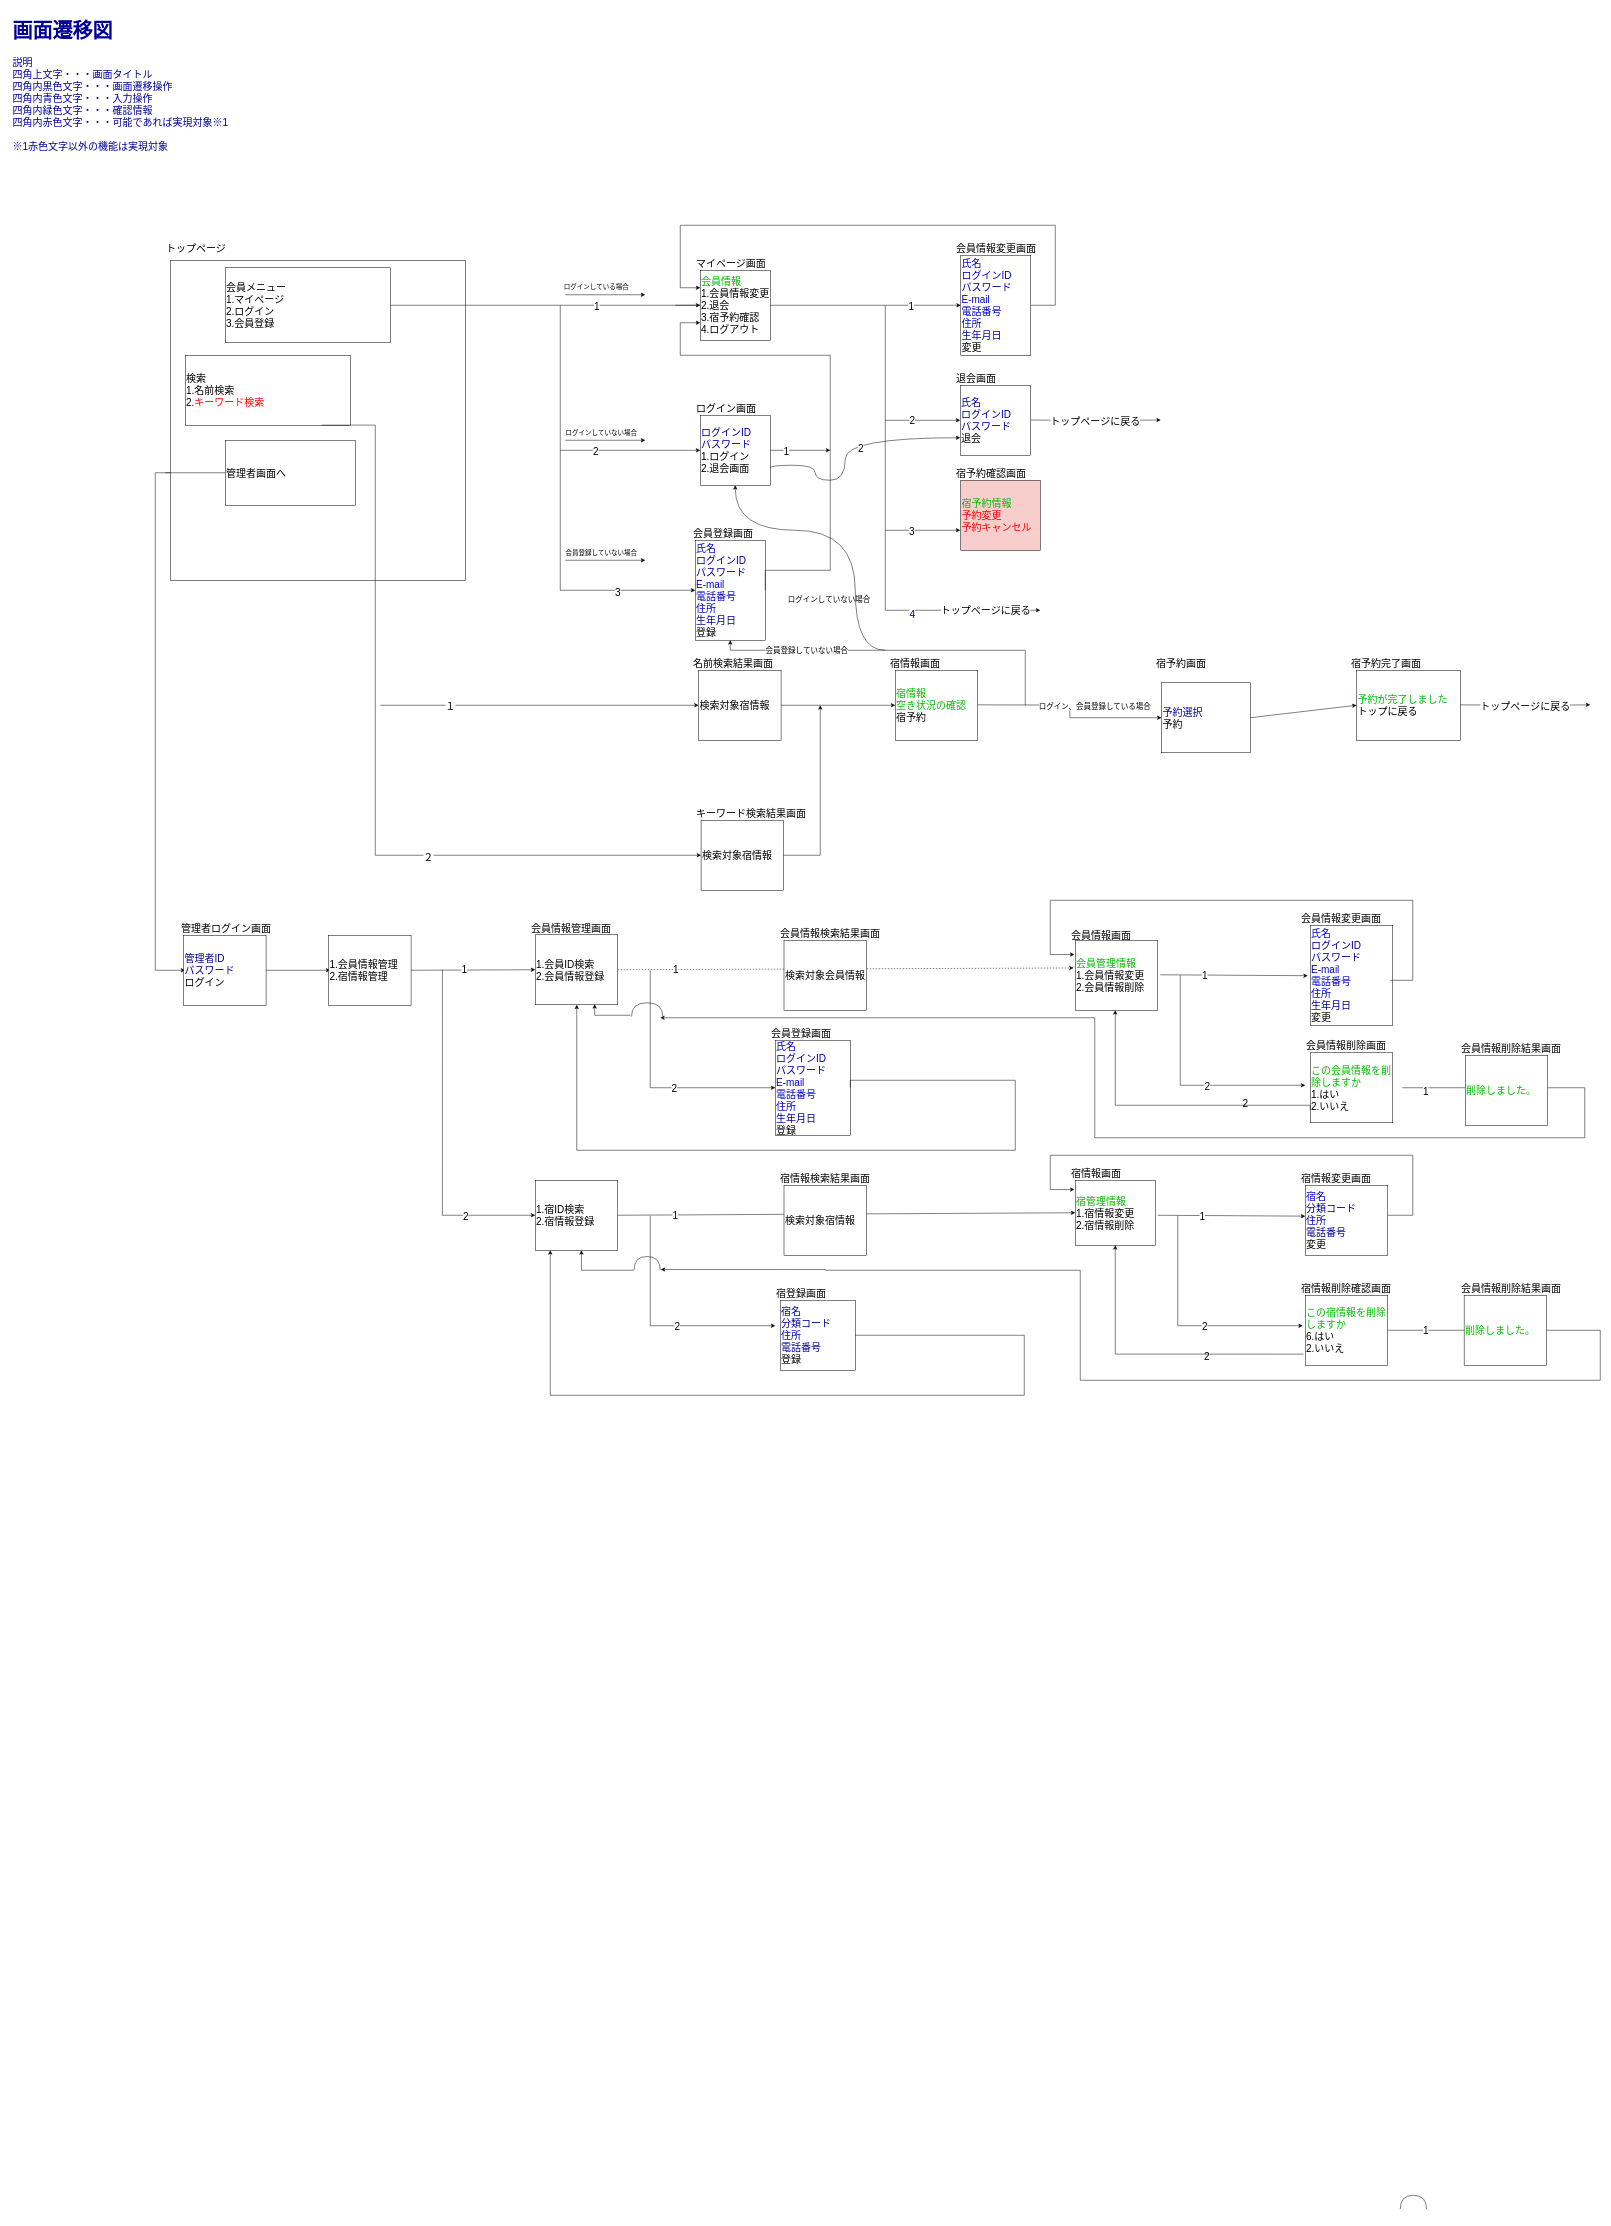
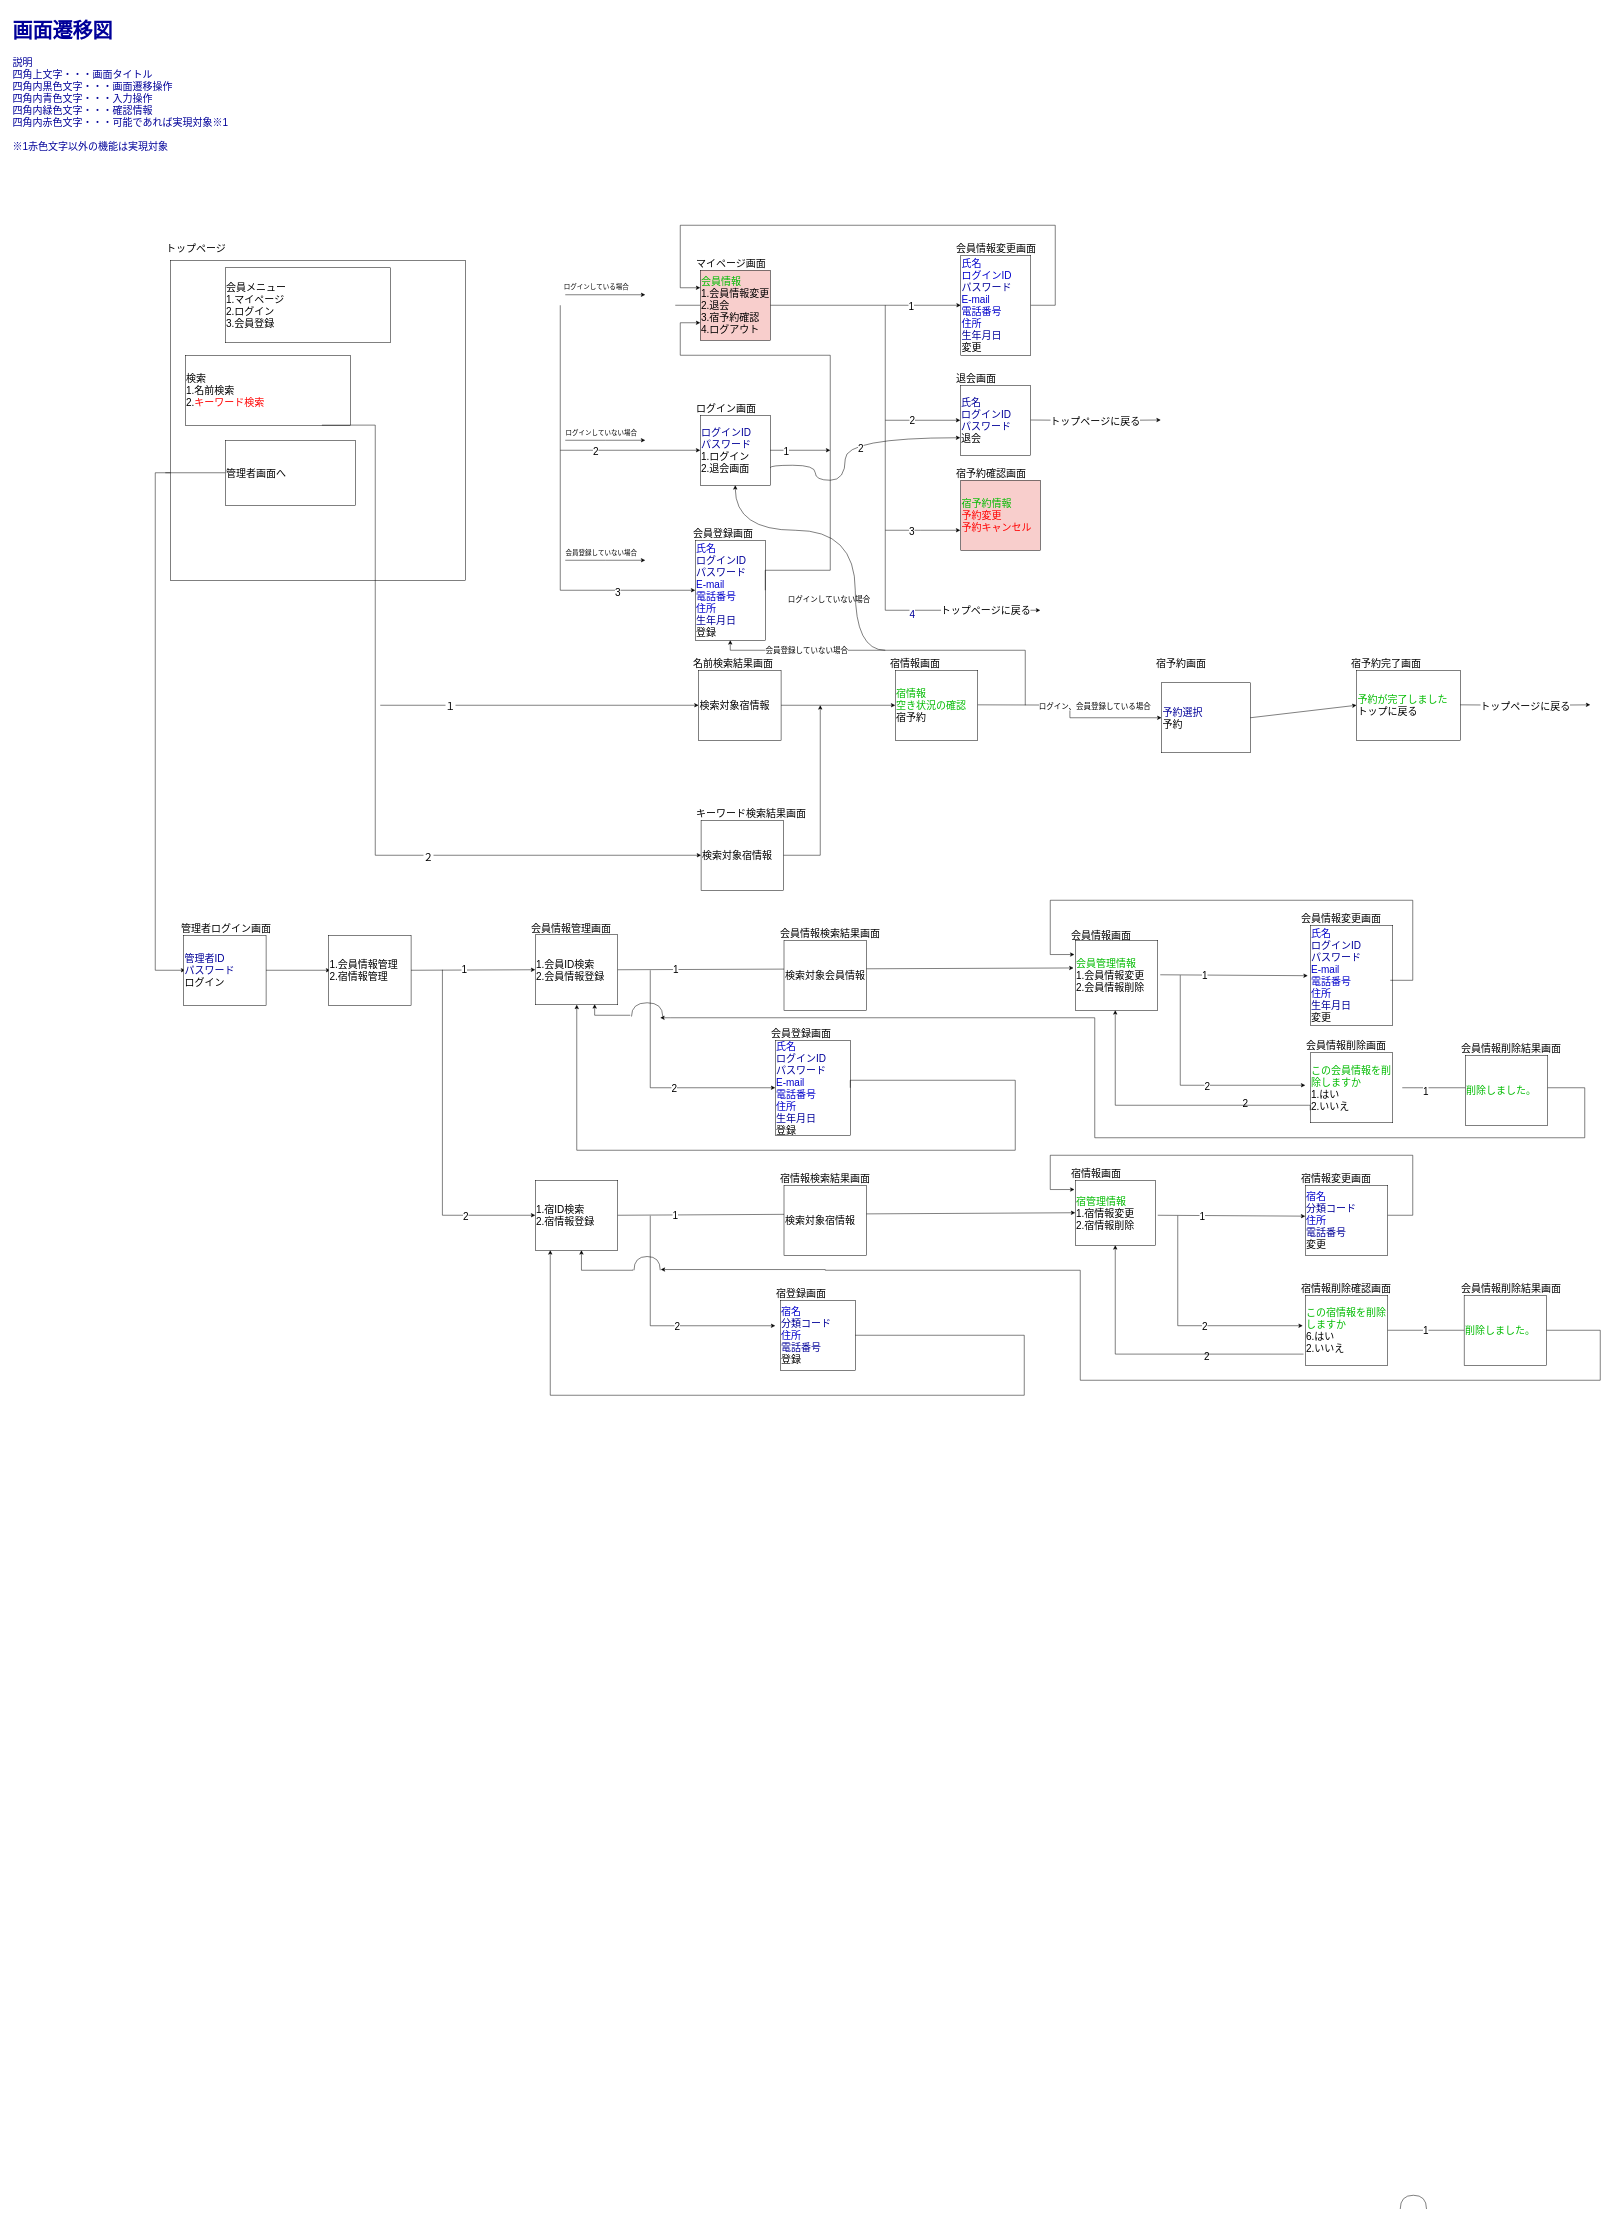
edge "会員メニュー 1.マイページ 2.ログイン 3.会員登録" -> "会員情報 1.会員情報変更 2.退会 3.宿予約確認 4.ログアウト": removed, label "1"
node "会員情報 1.会員情報変更 2.退会 3.宿予約確認 4.ログアウト": fillcolor #ffffff -> #f8cecc
edge "1.会員ID検索 2.会員情報登録" -> "会員管理情報 1.会員情報変更 2.会員情報削除": style dashed -> solid
